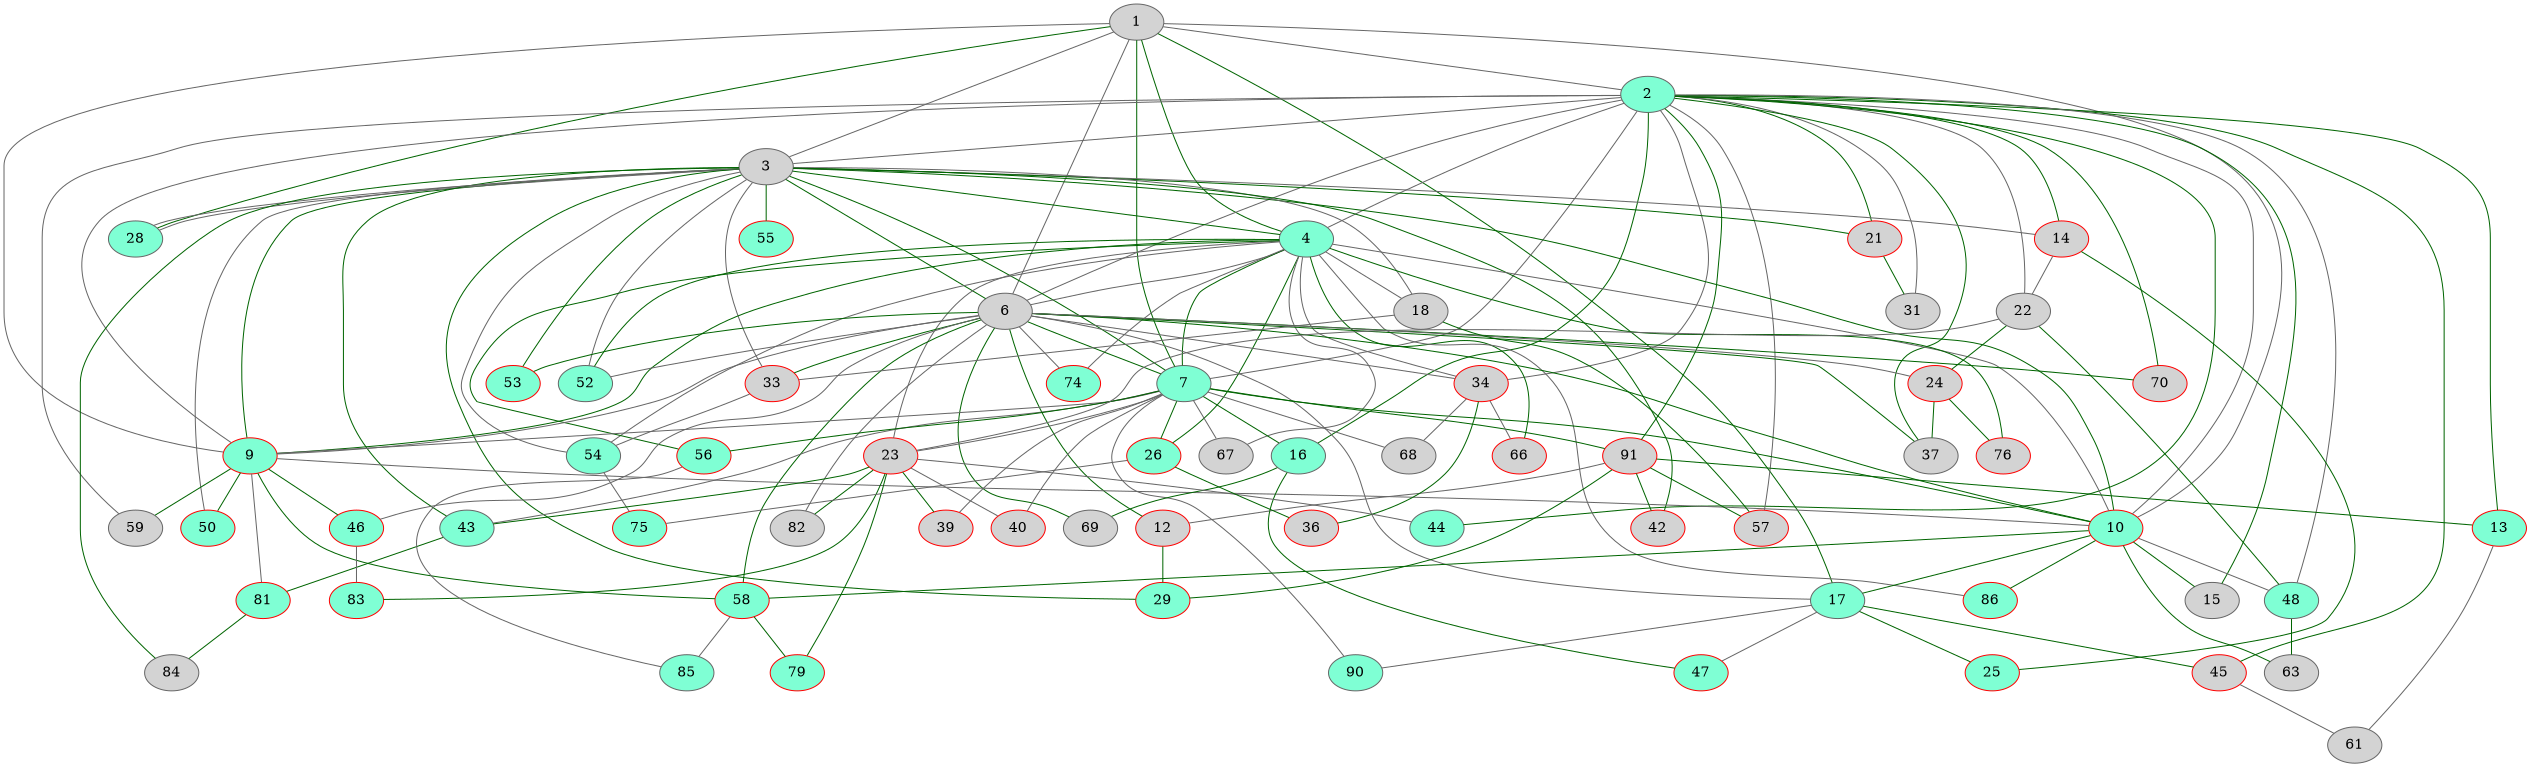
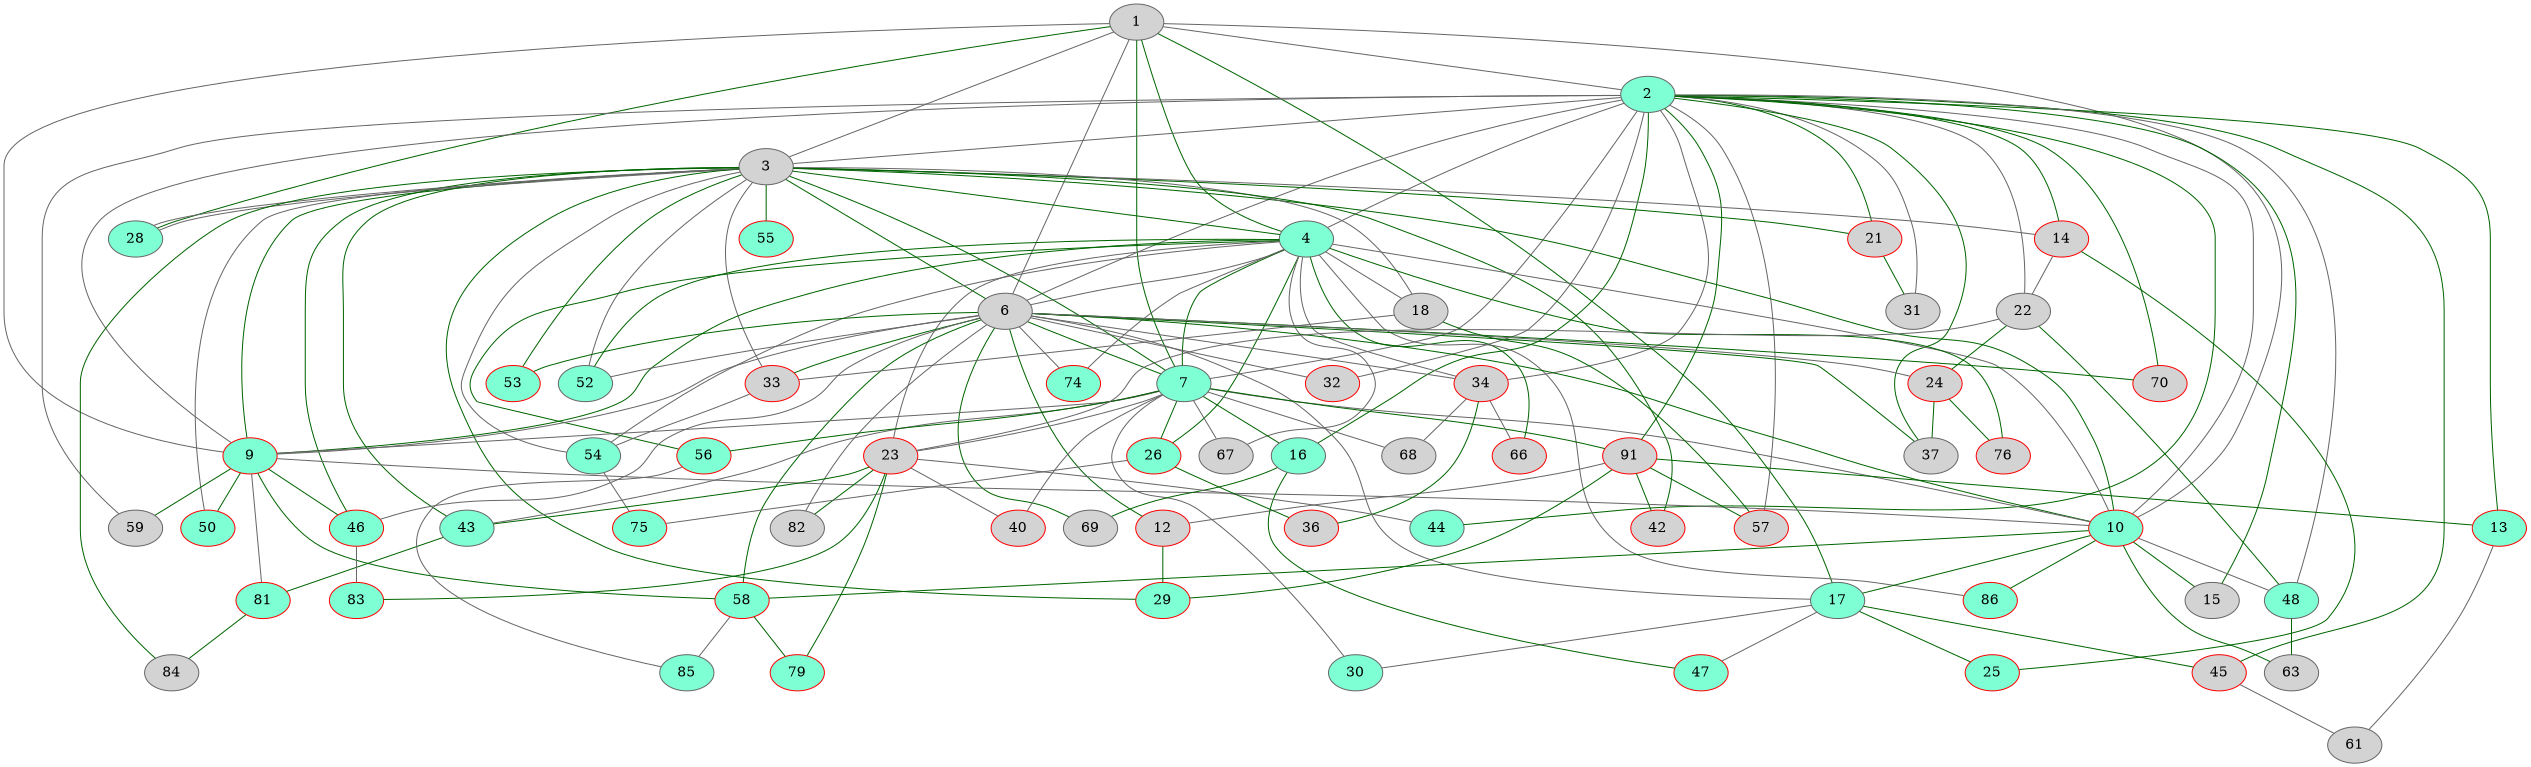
edge "3" -- "46": added
node "32": added
edge "7" -- "10": color darkgreen -> gray40
node "39": removed
node "90": label "90" -> "30"
